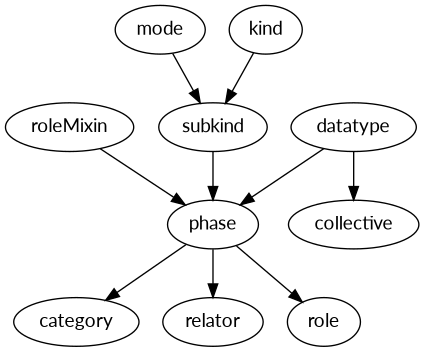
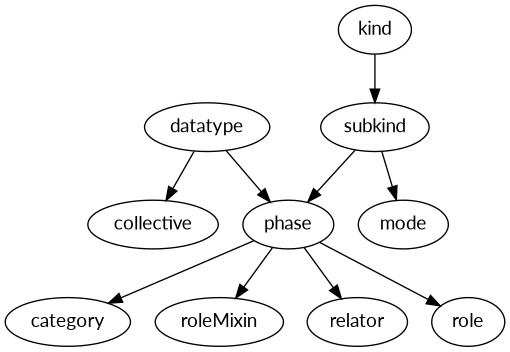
edge "mode" -> "subkind": reversed
edge "roleMixin" -> "phase": reversed
